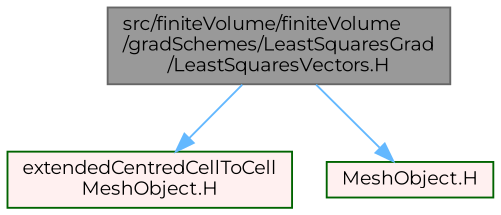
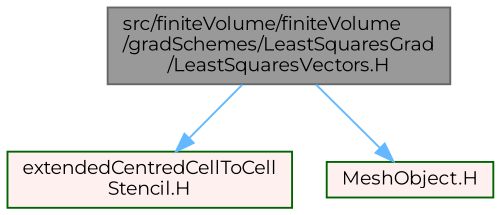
node "extendedCentredCellToCell MeshObject.H": label "extendedCentredCellToCell MeshObject.H" -> "extendedCentredCellToCell Stencil.H"
